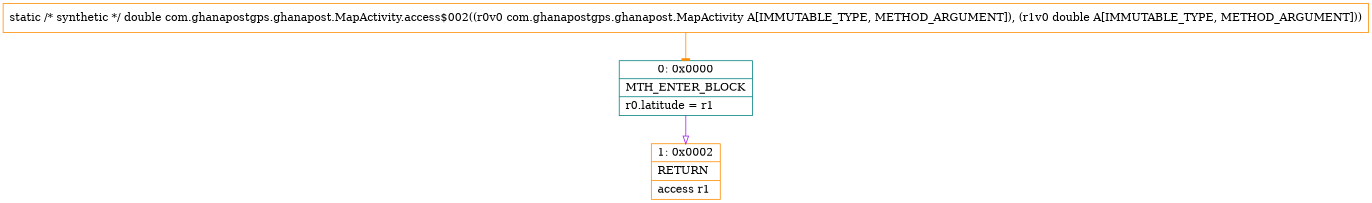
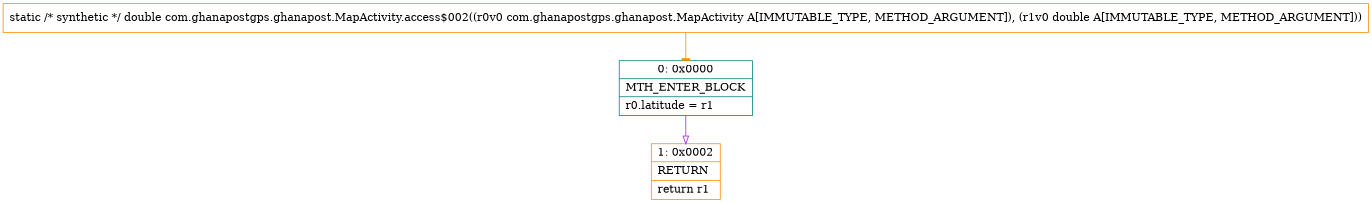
node "1: 0x0002": text "access r1" -> "return r1"
